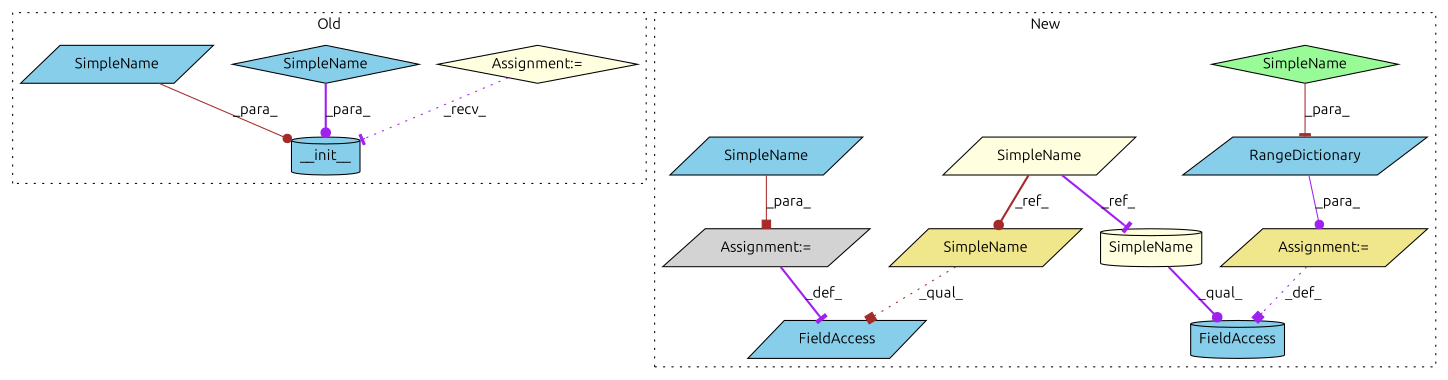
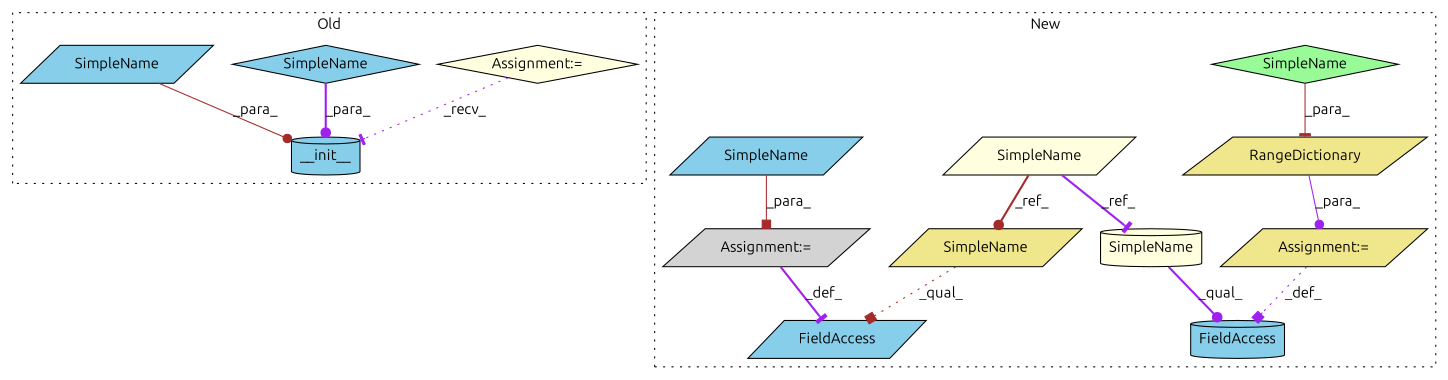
node "RangeDictionary": fillcolor skyblue -> khaki
